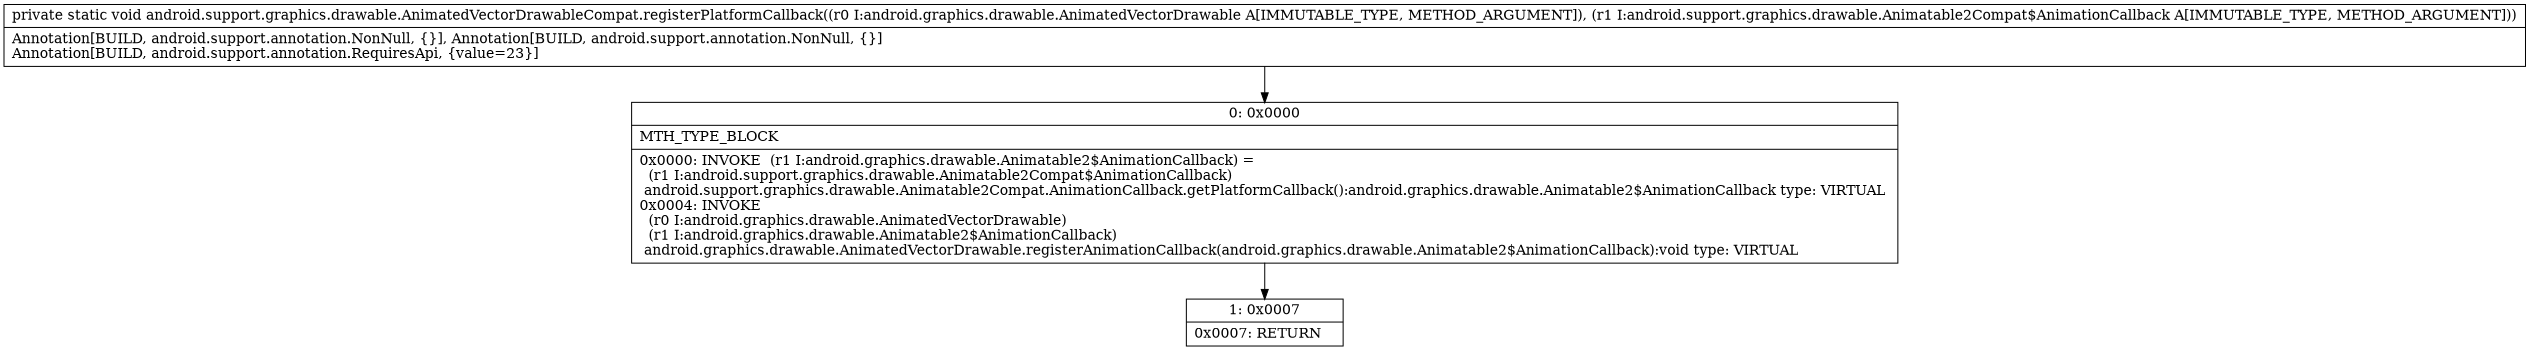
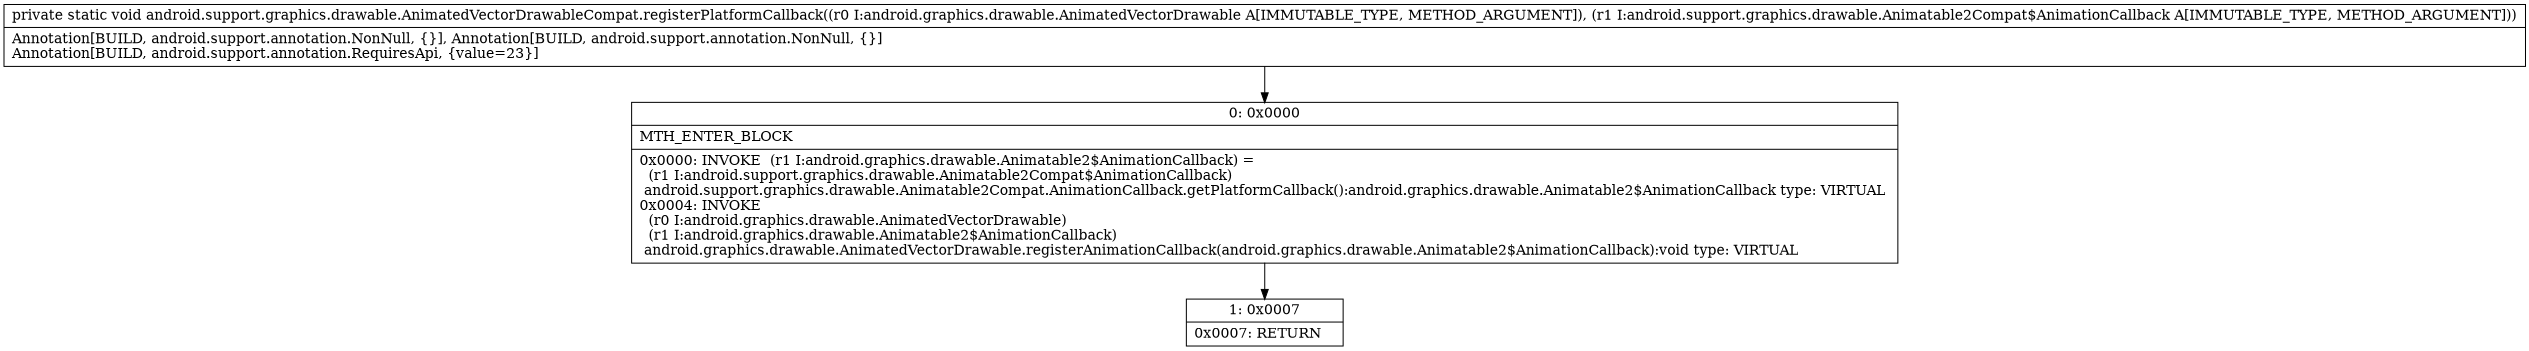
node "0: 0x0000": text "MTH_TYPE_BLOCK" -> "MTH_ENTER_BLOCK"
